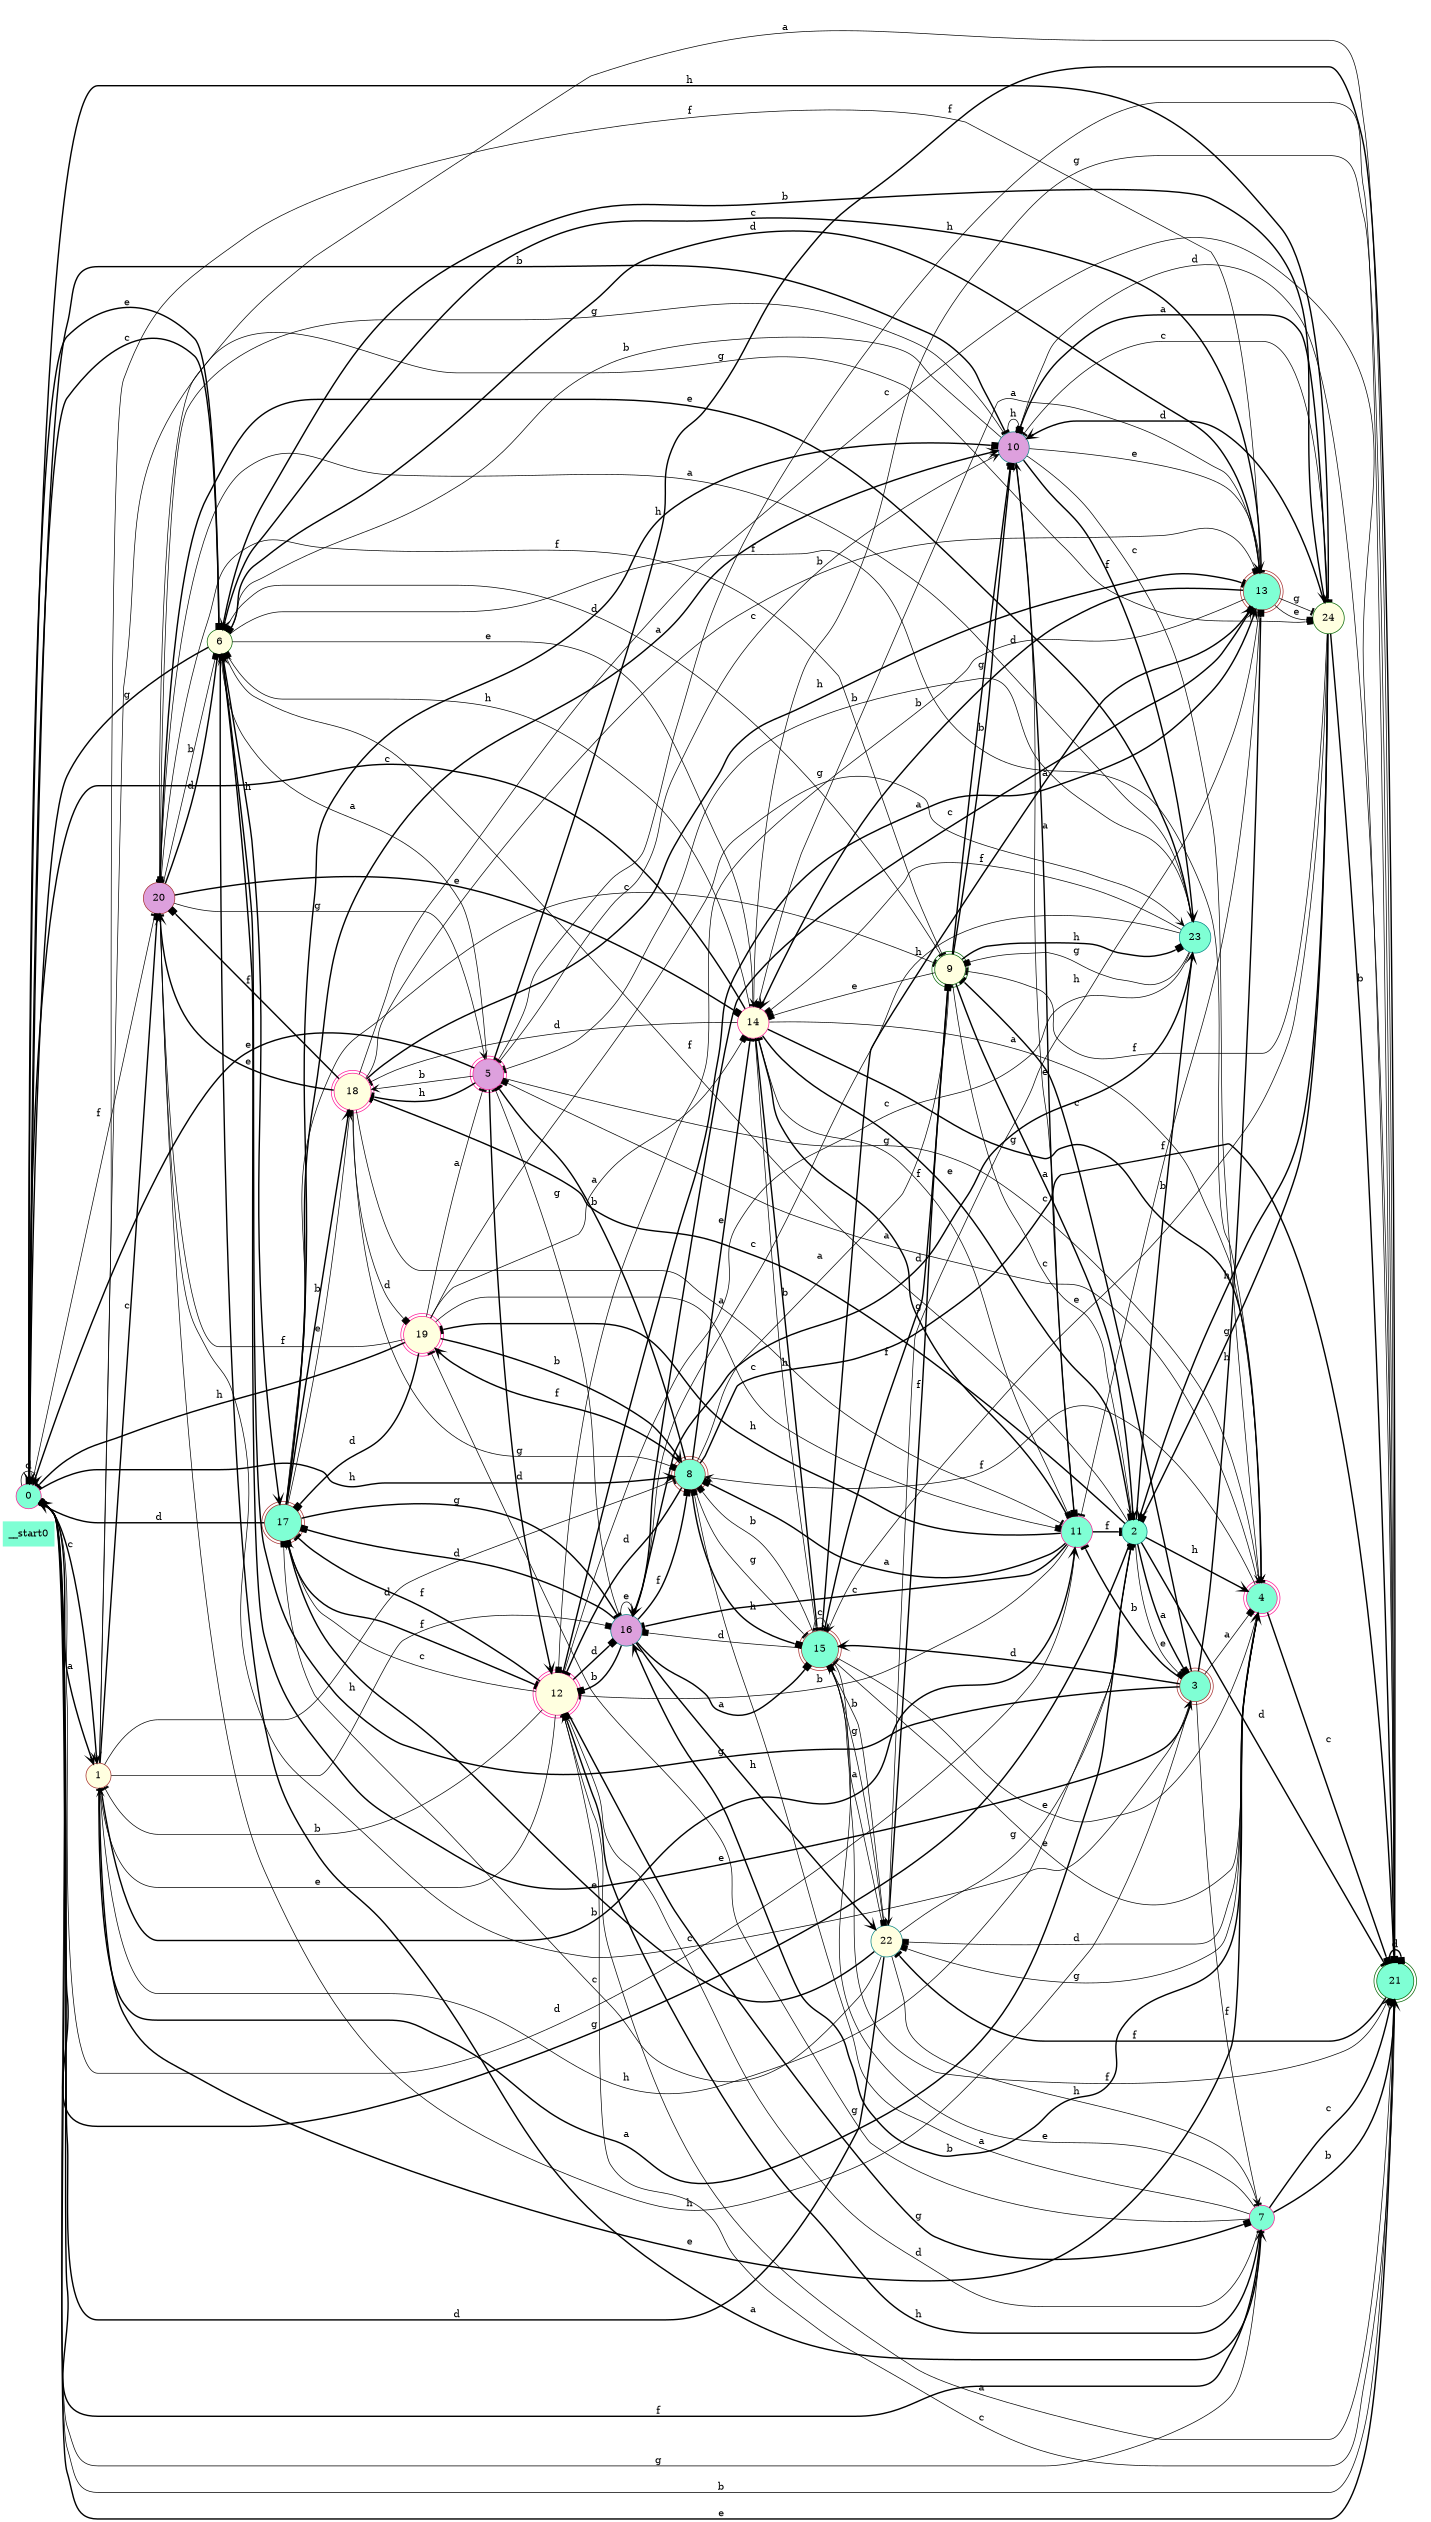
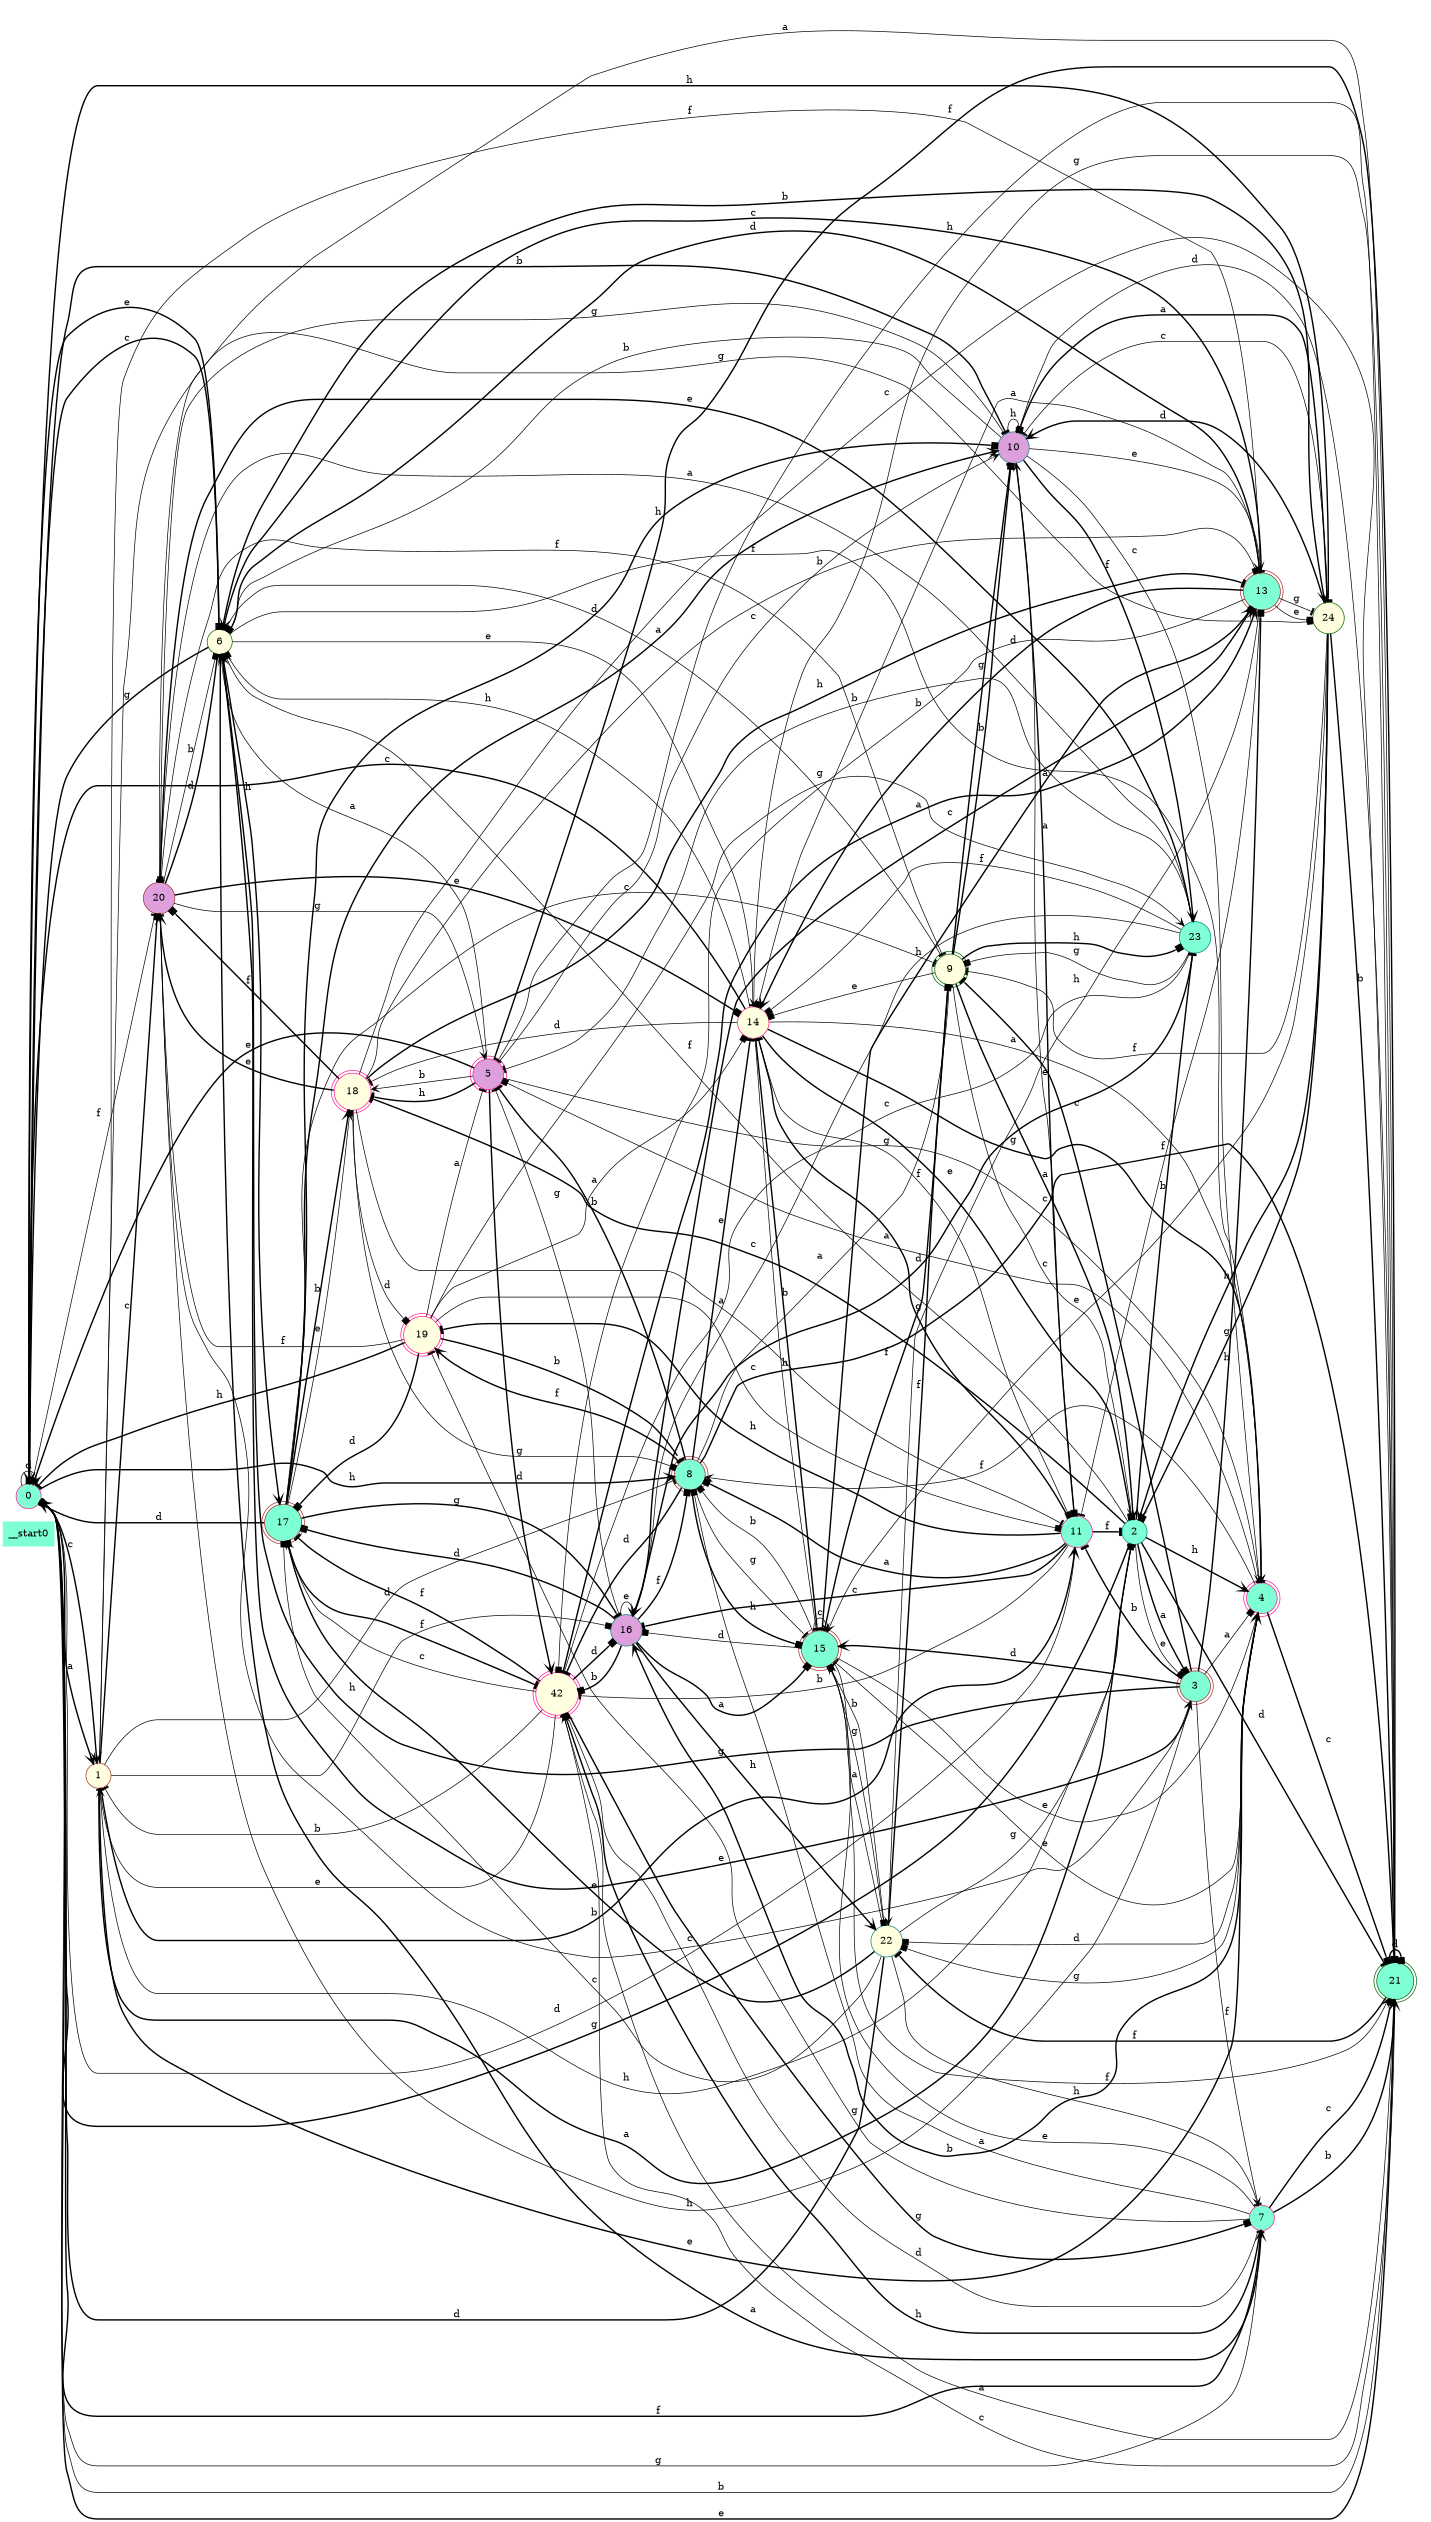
edge "2" -> "23": arrowhead vee -> tee
edge "19" -> "8": arrowhead vee -> tee
node "12": label "12" -> "42"
